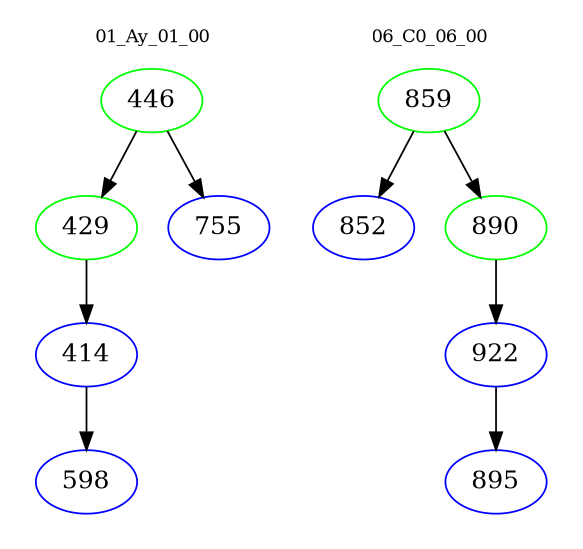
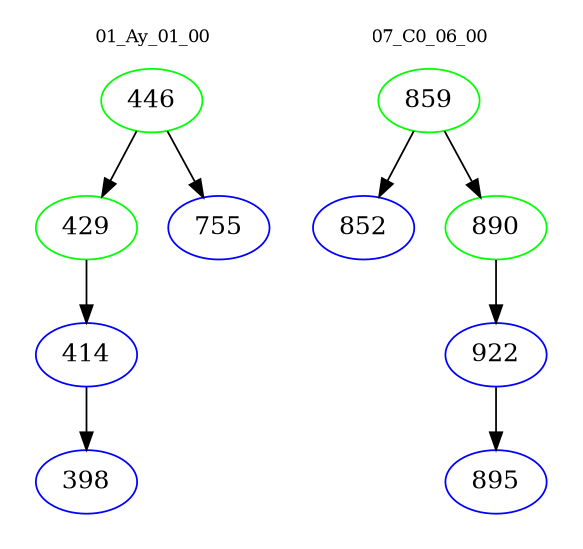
cluster "06_C0_06_00": label "06_C0_06_00" -> "07_C0_06_00"
node "598": label "598" -> "398"
